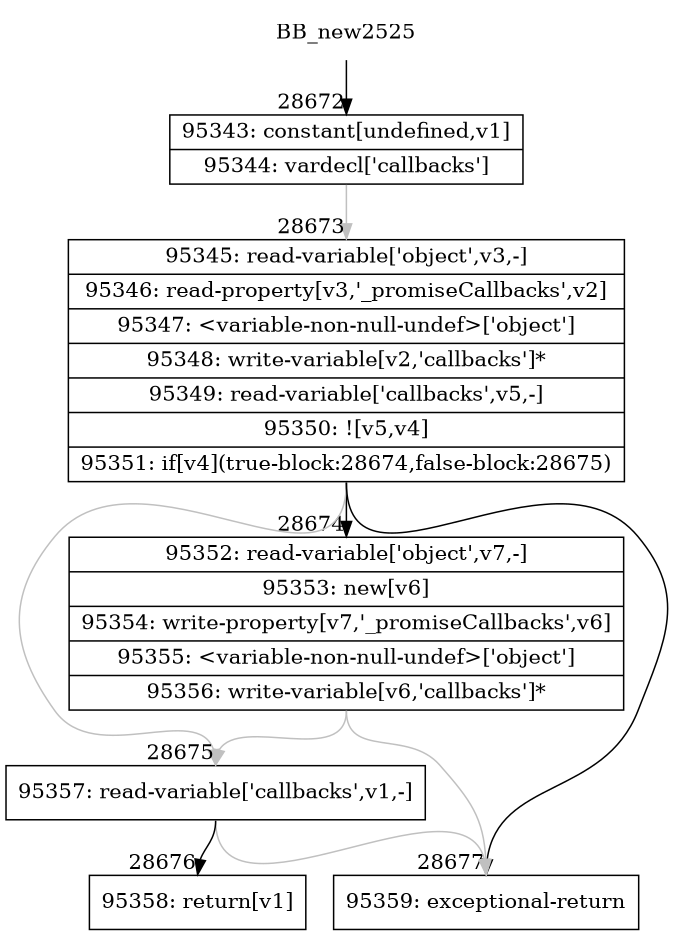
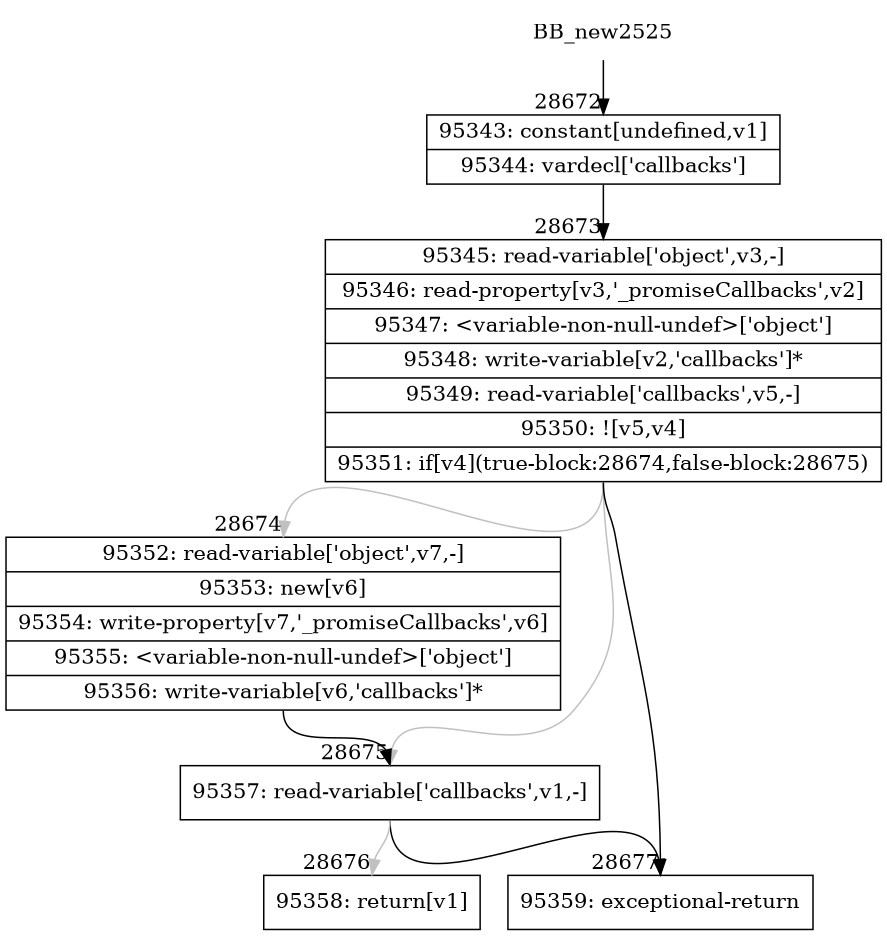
edge "95343: constant[undefined,v1]" -> "95345: read-variable['object',v3,-]": color gray -> black
edge "95345: read-variable['object',v3,-]" -> "95352: read-variable['object',v7,-]": color black -> gray
edge "95352: read-variable['object',v7,-]" -> "95357: read-variable['callbacks',v1,-]": color gray -> black
edge "95352: read-variable['object',v7,-]" -> "95359: exceptional-return": removed
edge "95357: read-variable['callbacks',v1,-]" -> "95358: return[v1]": color black -> gray
edge "95357: read-variable['callbacks',v1,-]" -> "95359: exceptional-return": color gray -> black
